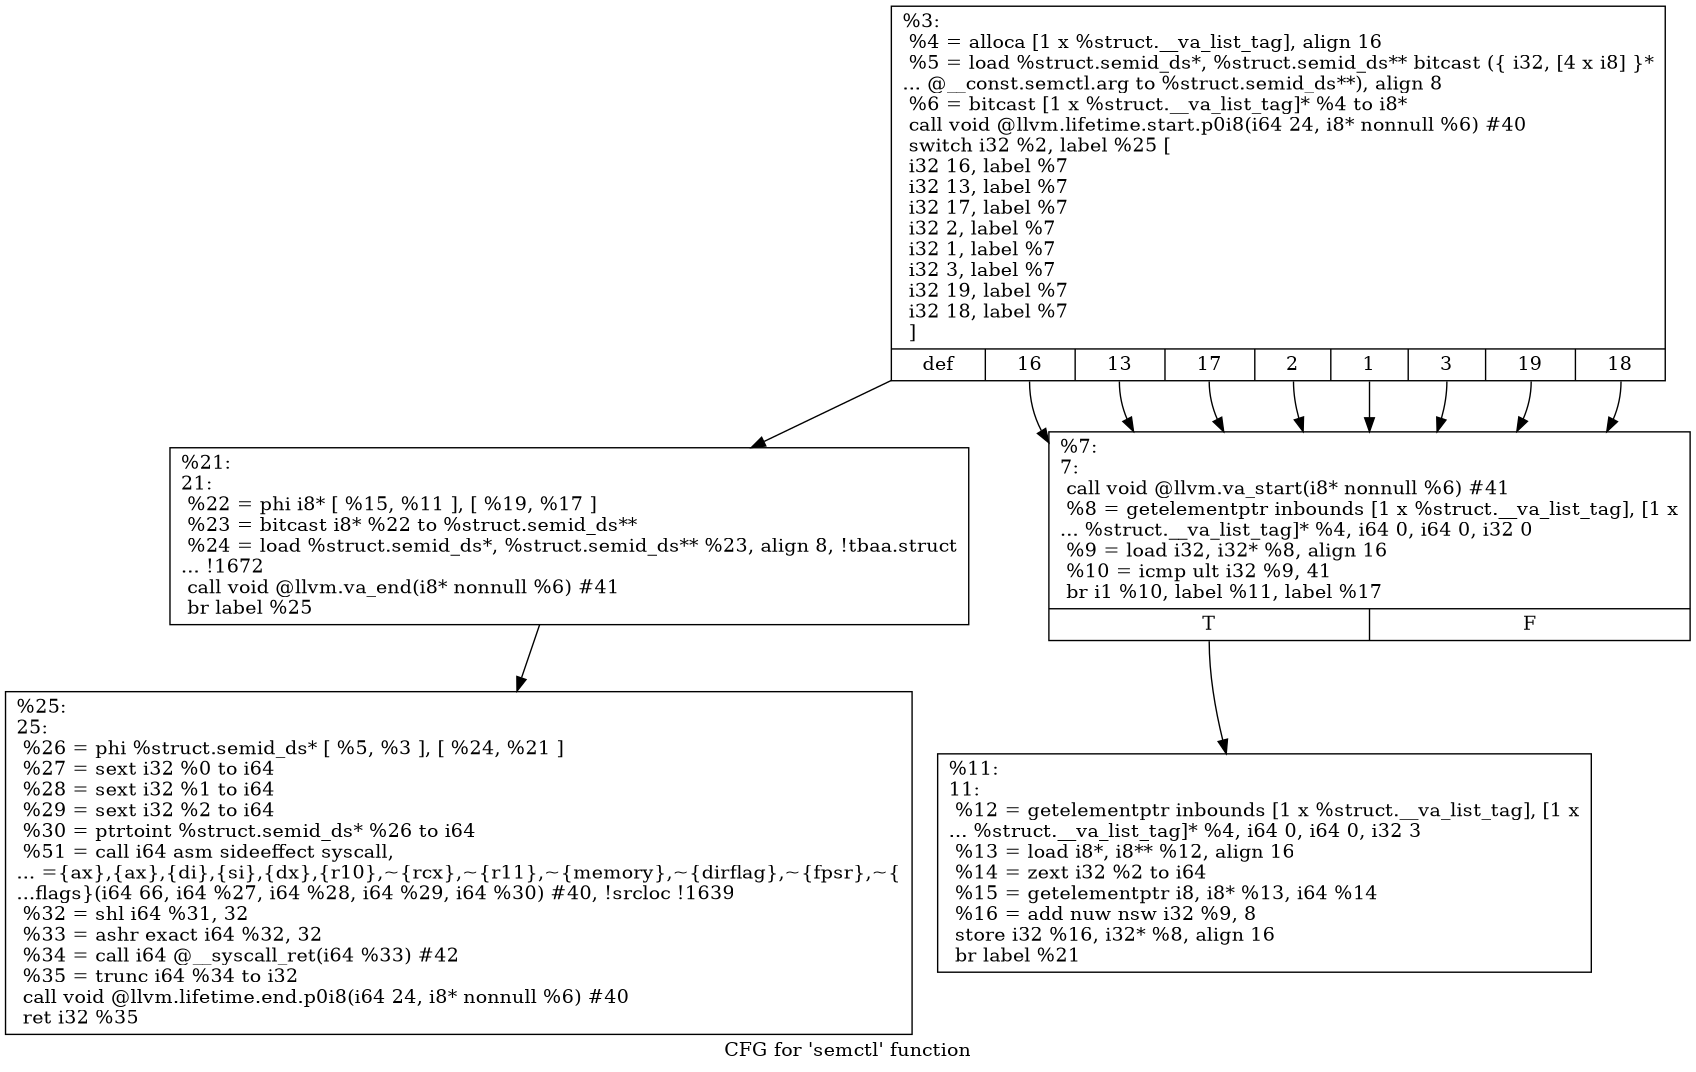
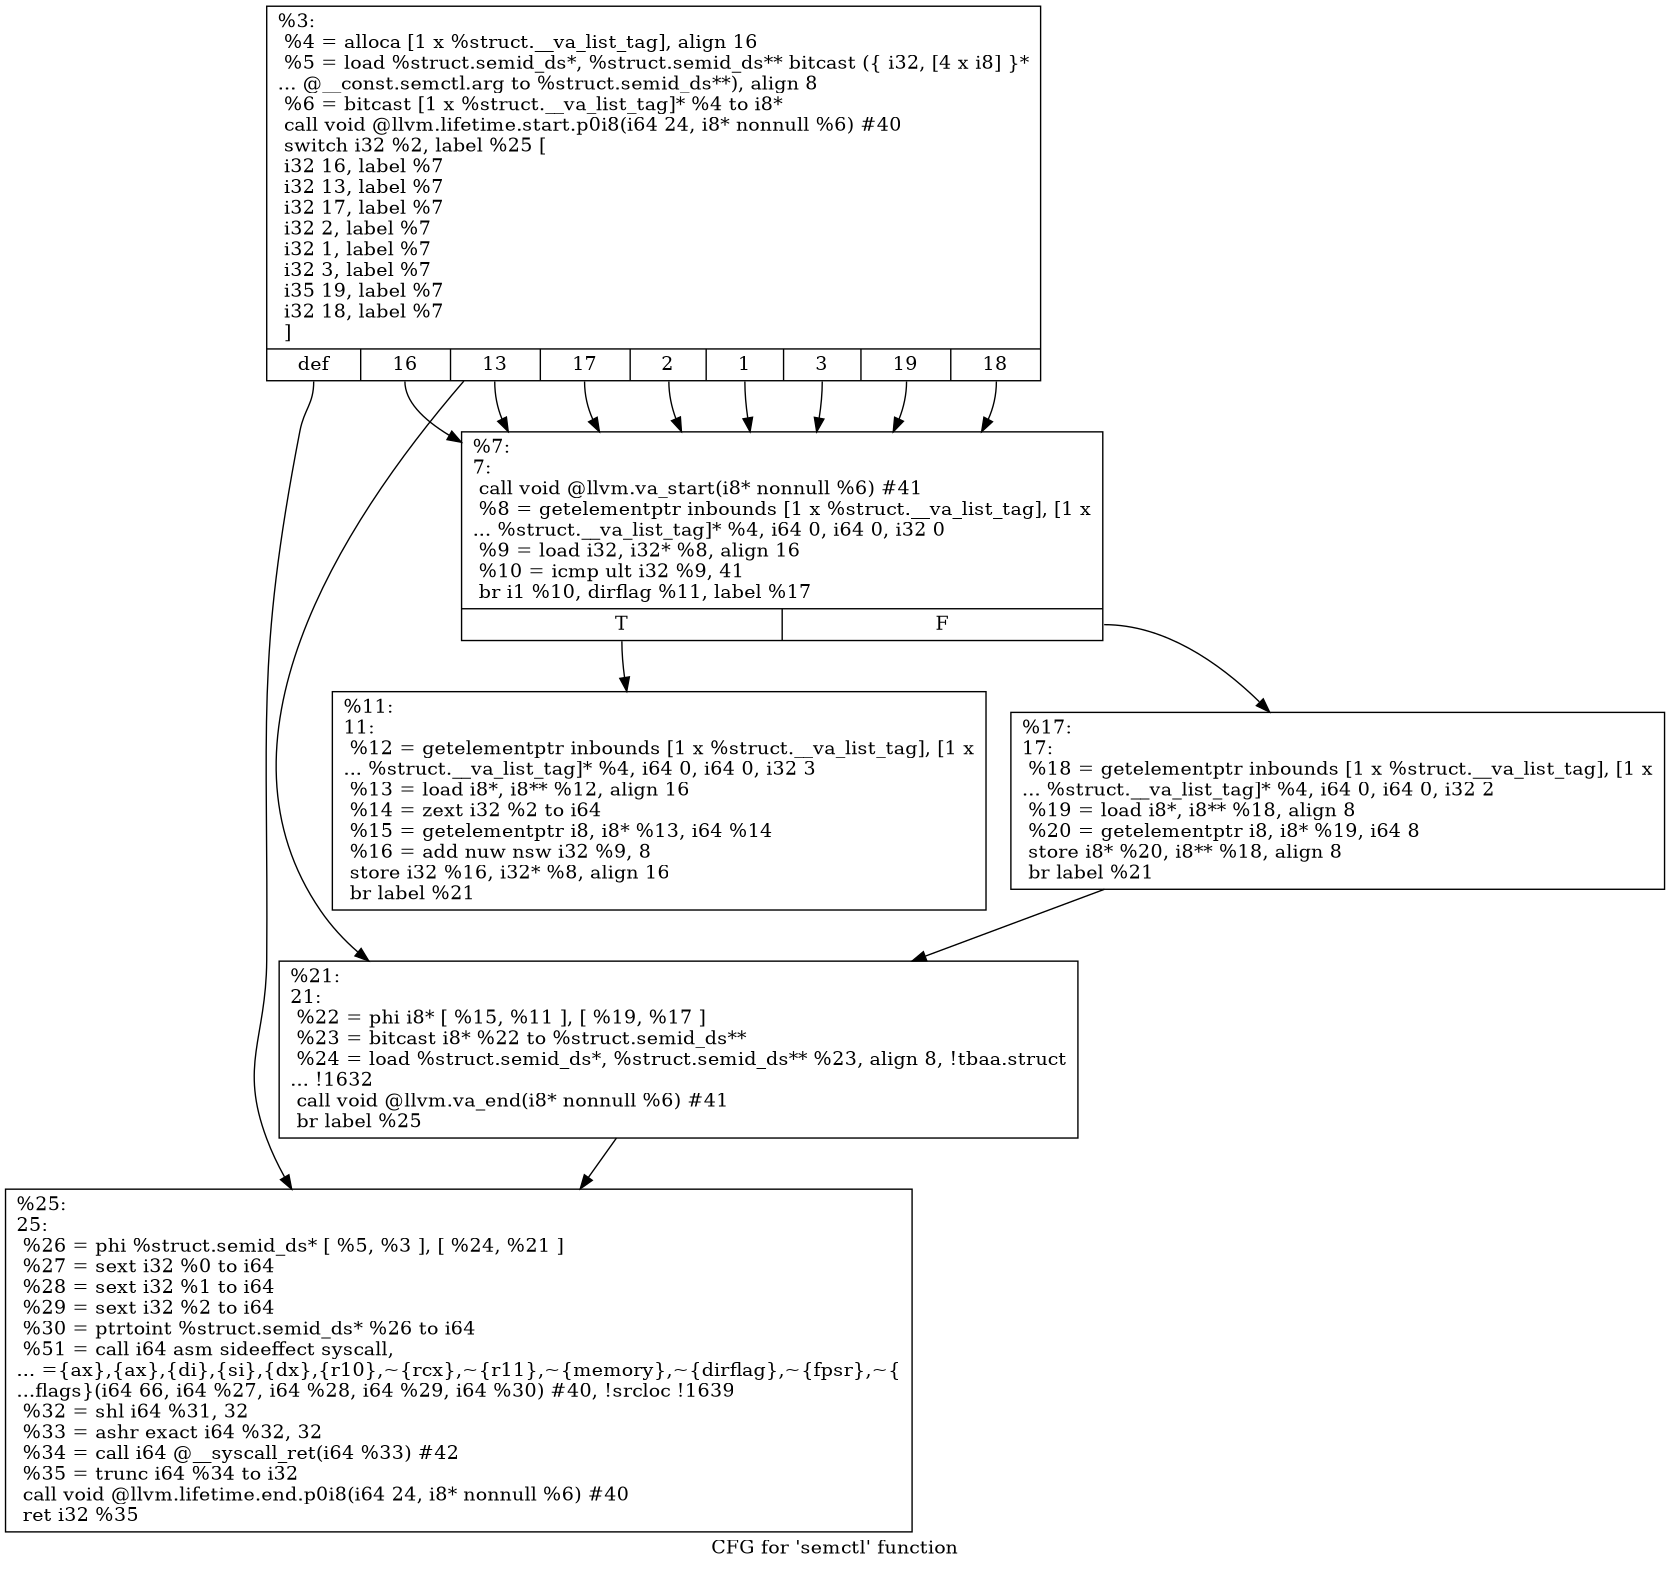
node "%3:": text "i32 19, label %7" -> "i35 19, label %7"
node "%21:": text "... !1672" -> "... !1632"
node "%7:": text "br i1 %10, label %11, label %17" -> "br i1 %10, dirflag %11, label %17"
edge "%3:" -> "%25:": added
node "%17:": added
